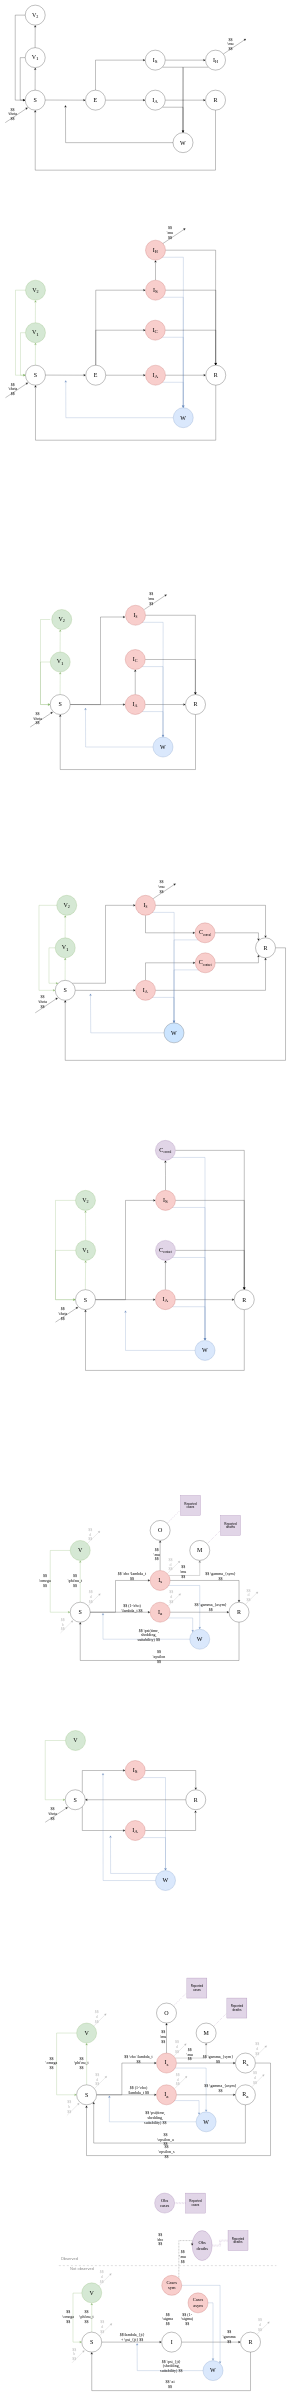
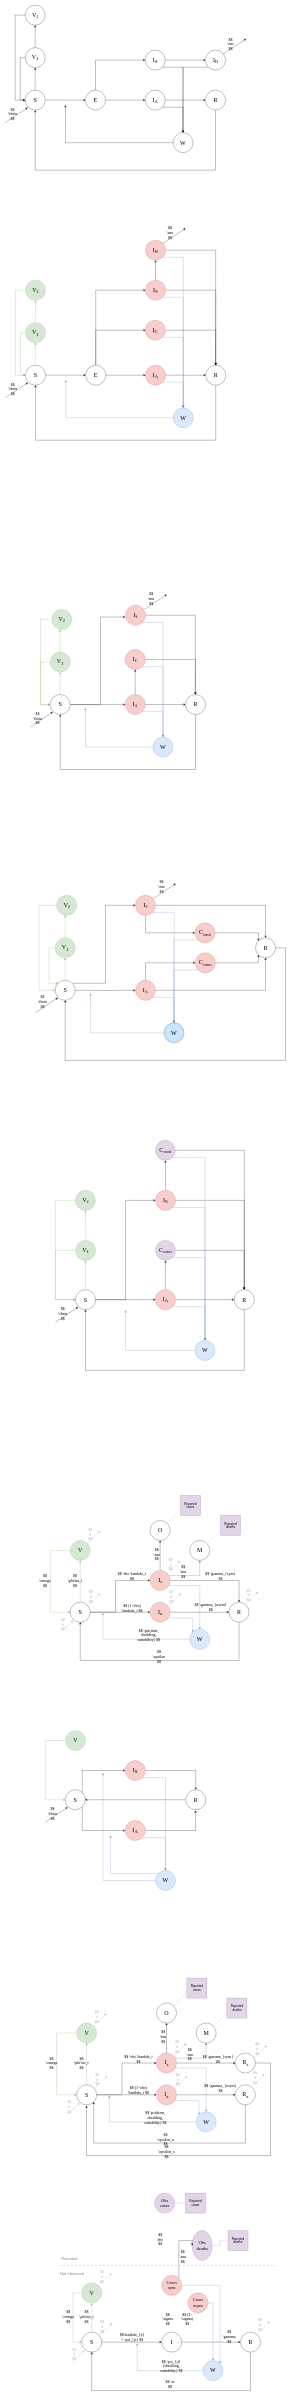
edge "Cases sym" -> "Obs deaths": style dashed -> solid
node "Observed": label "Observed" -> "Reported"
node "Not observed": moved (82, 2267) -> (72, 2272)
